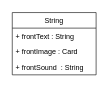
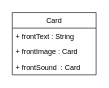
node "String": label "String" -> "Card"
node "+ frontSound : String": label "+ frontSound : String" -> "+ frontSound : Card"
